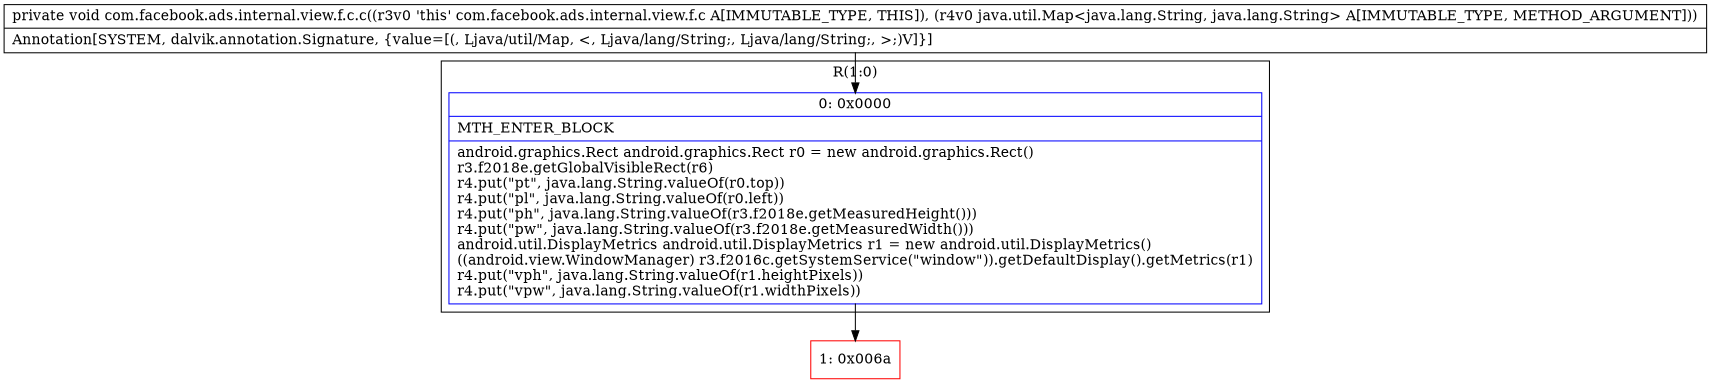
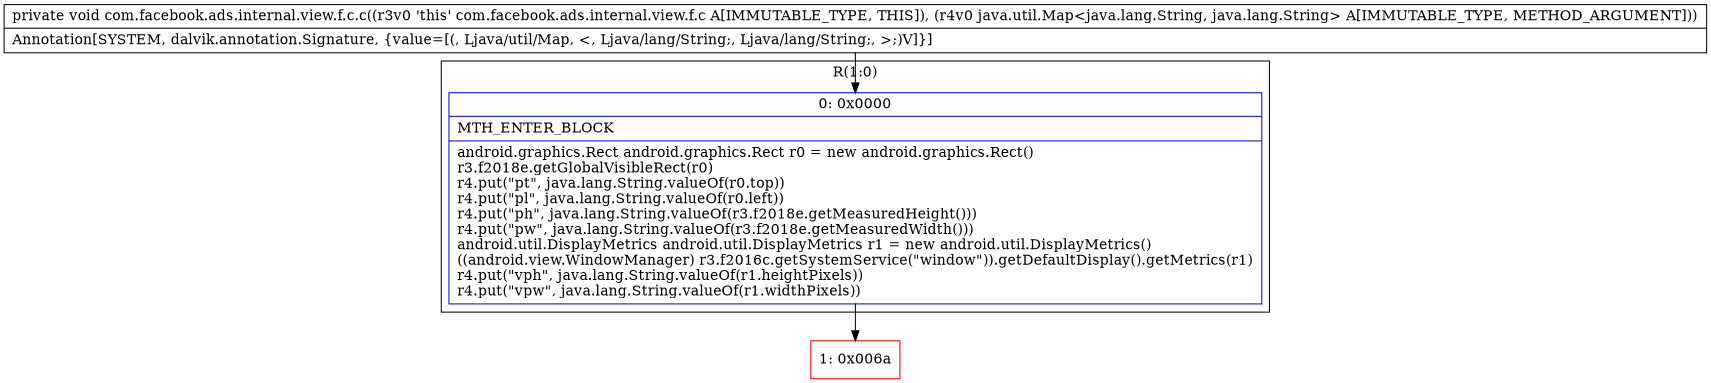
node "0: 0x0000": text "r3.f2018e.getGlobalVisibleRect(r6)" -> "r3.f2018e.getGlobalVisibleRect(r0)"
